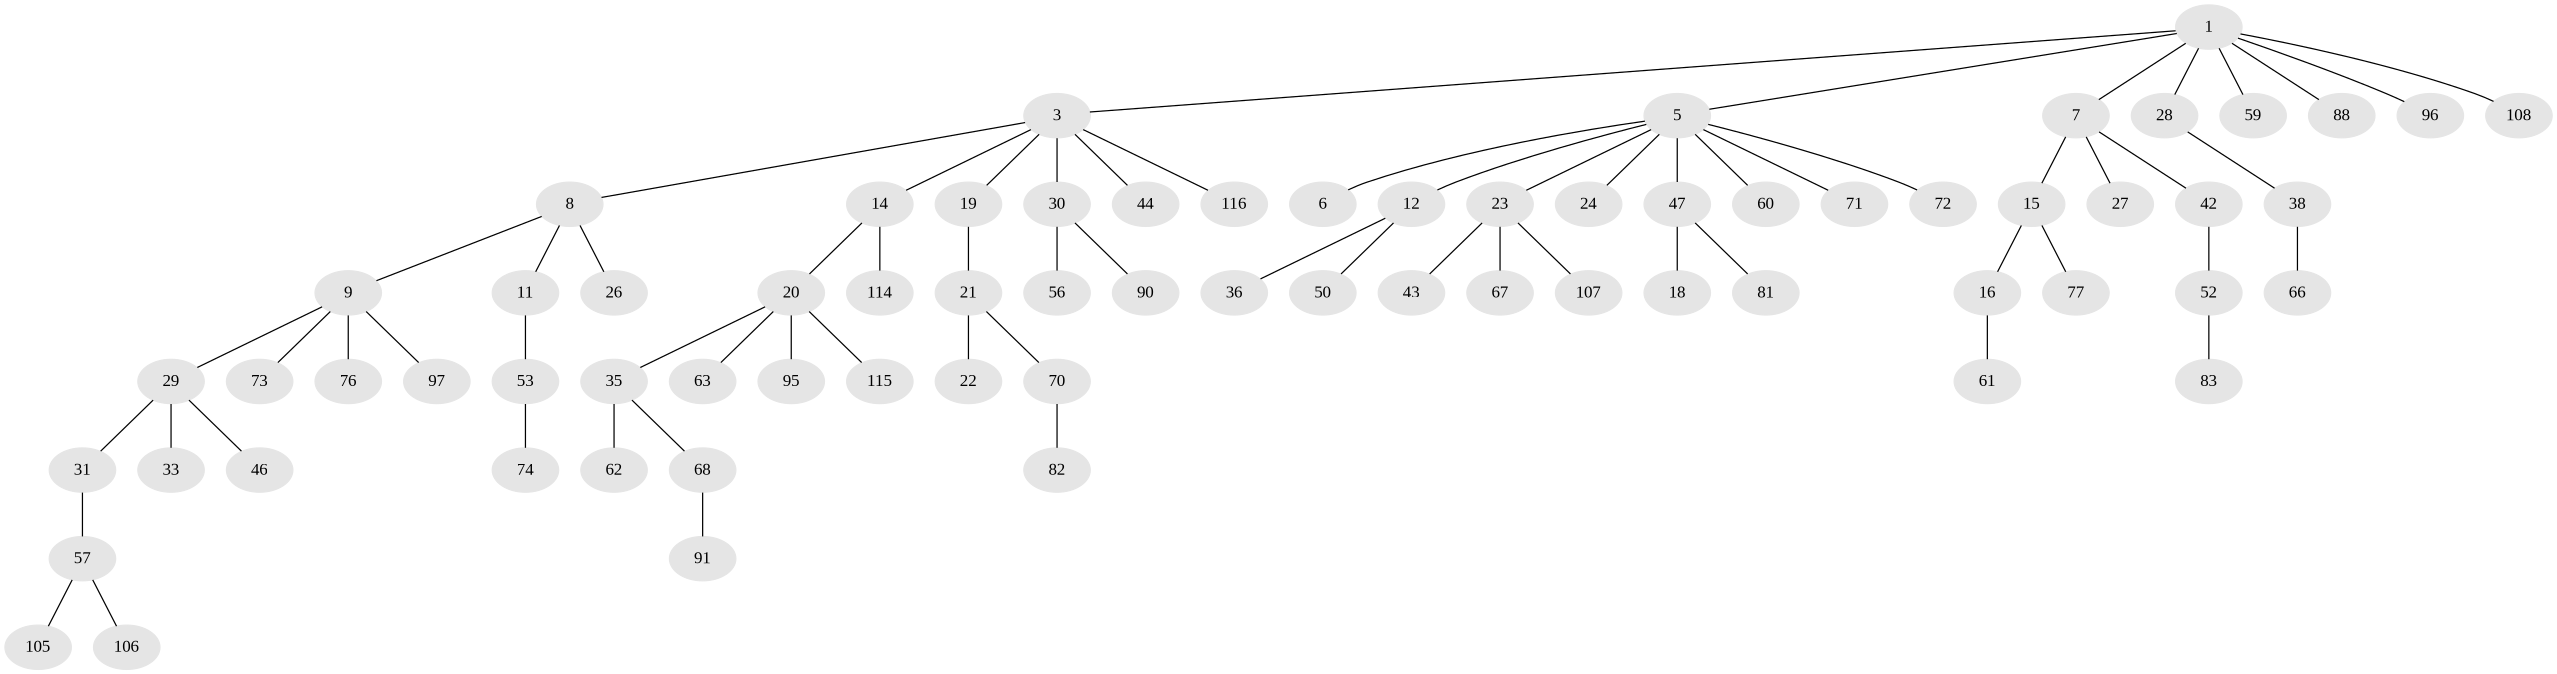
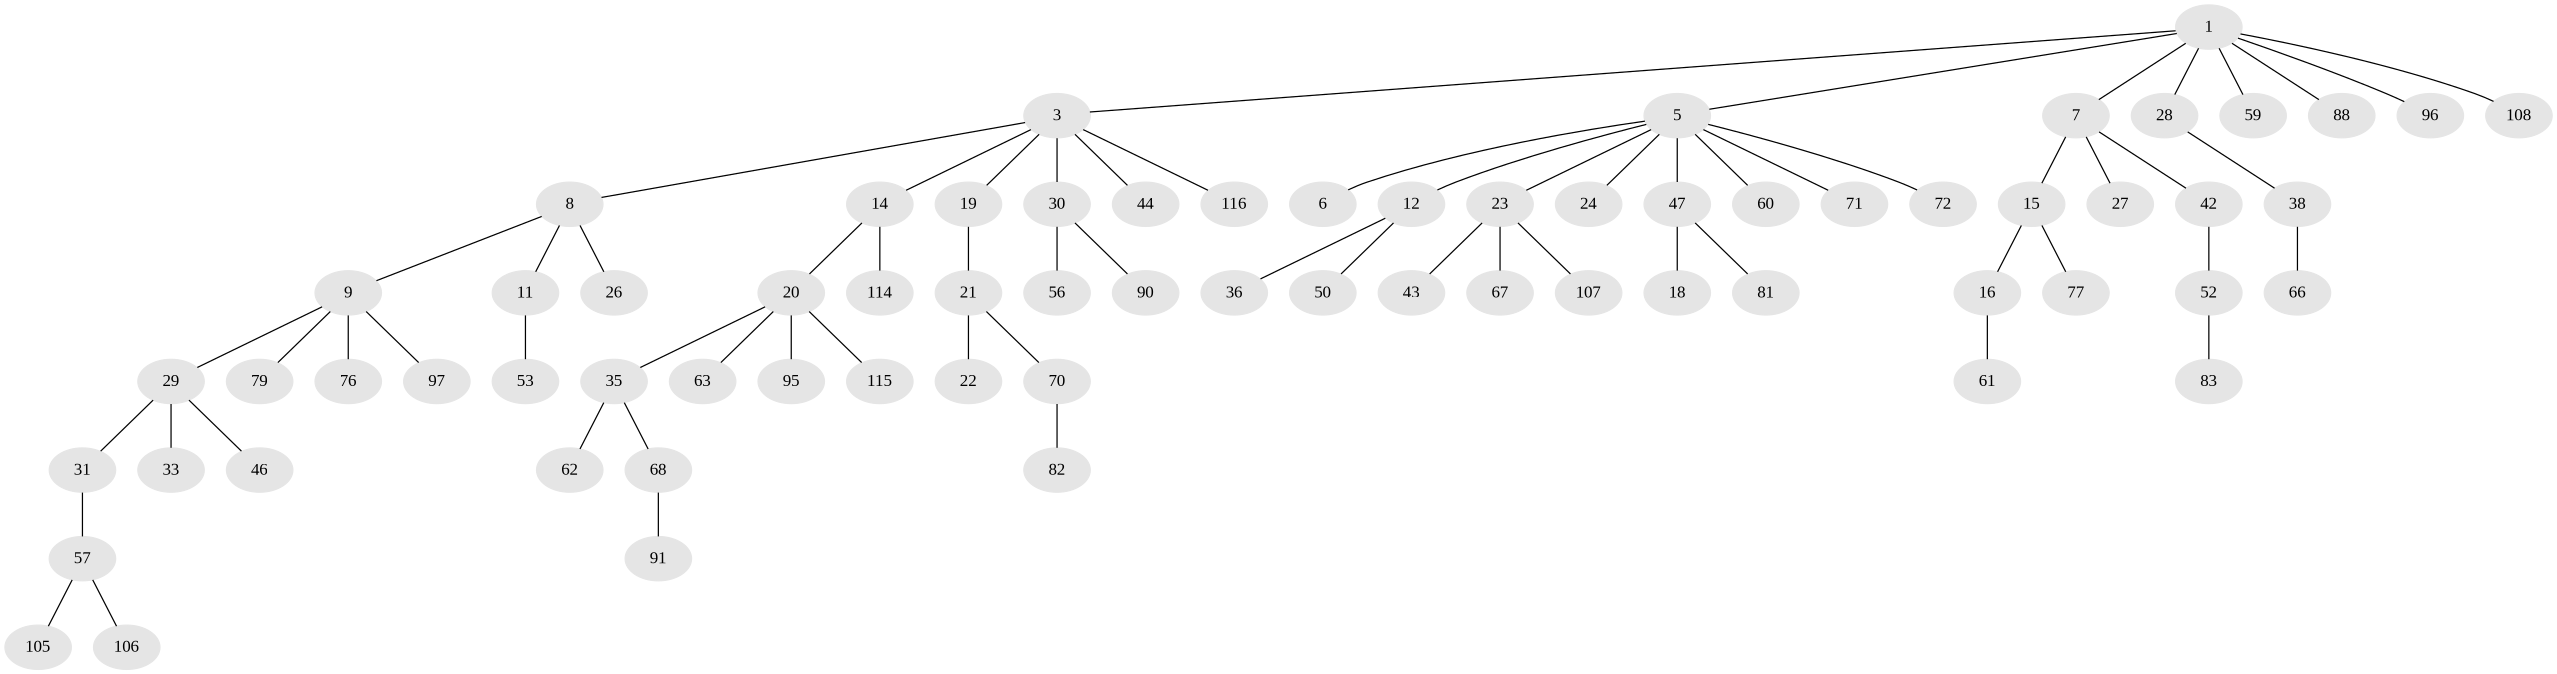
node "73": label "73" -> "79"
node "74": removed
